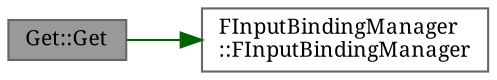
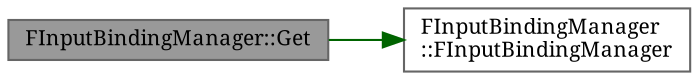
node "Get::Get": label "Get::Get" -> "FInputBindingManager::Get"
